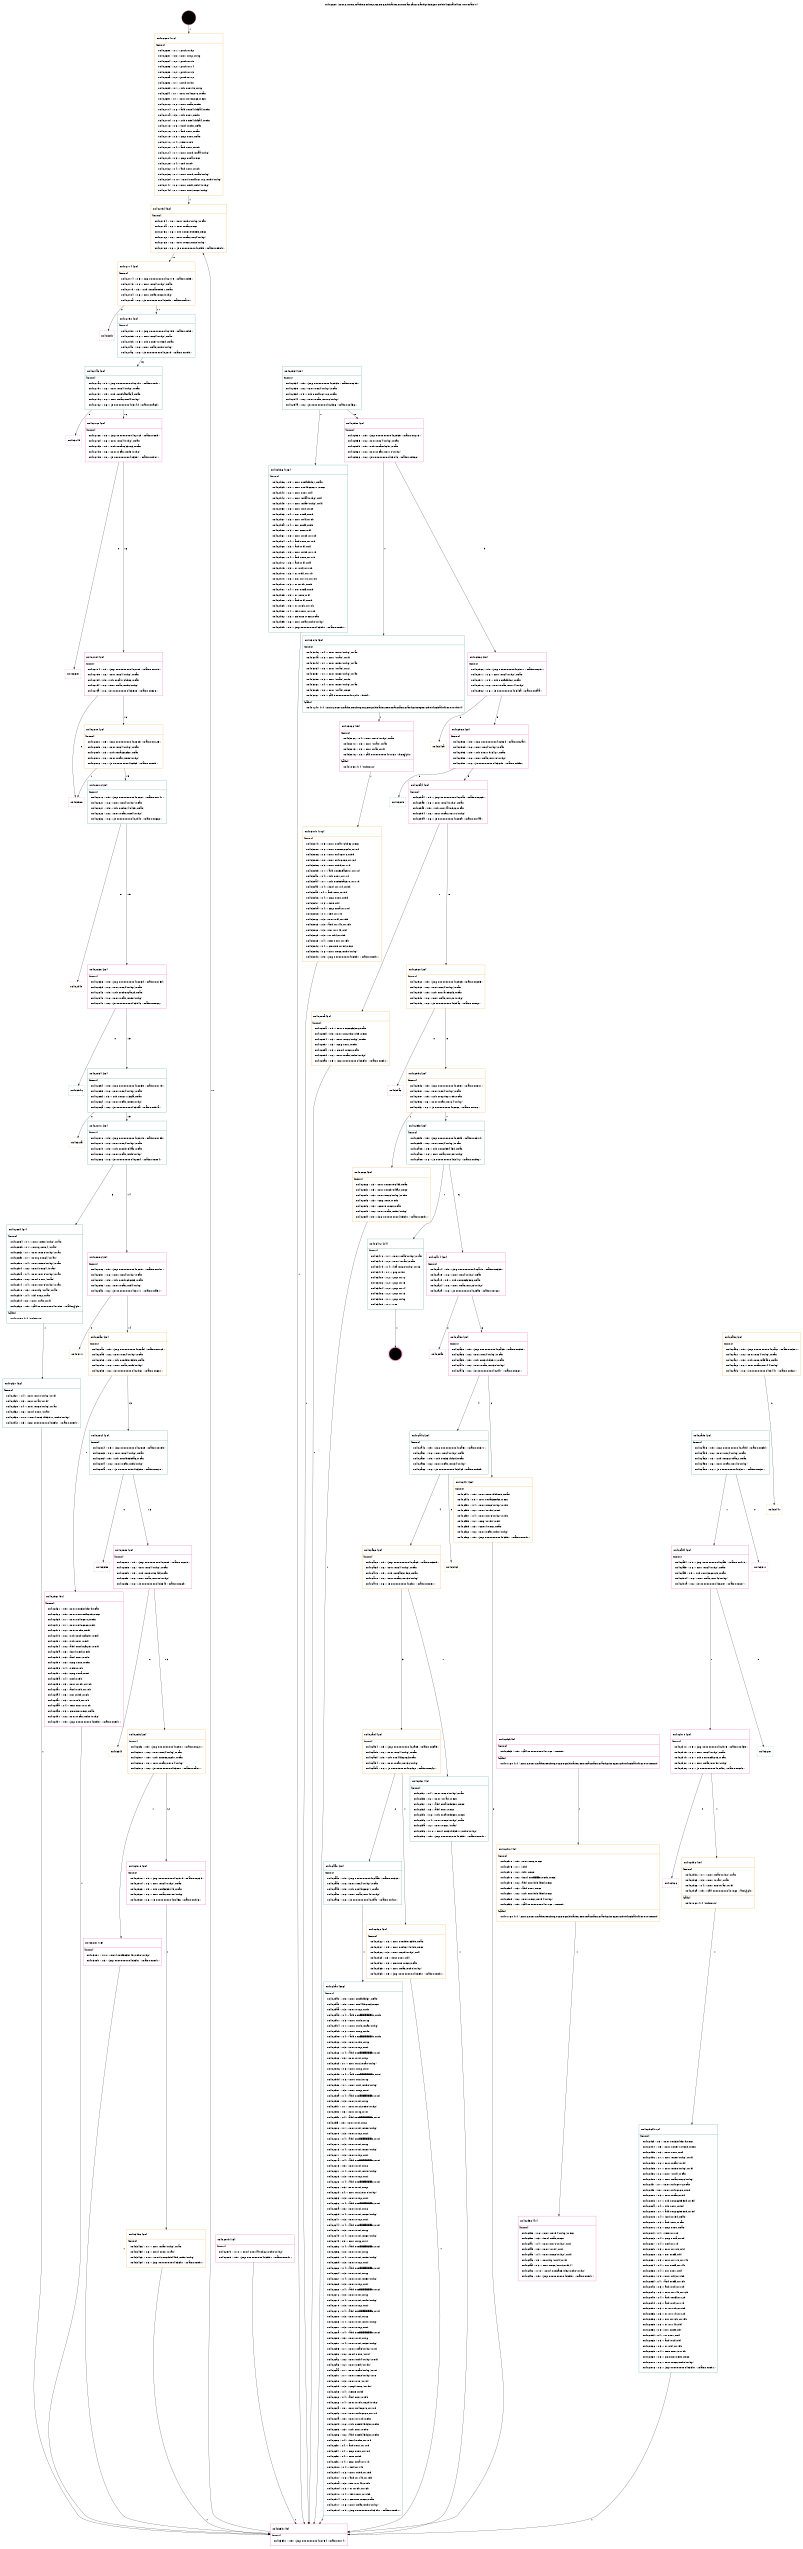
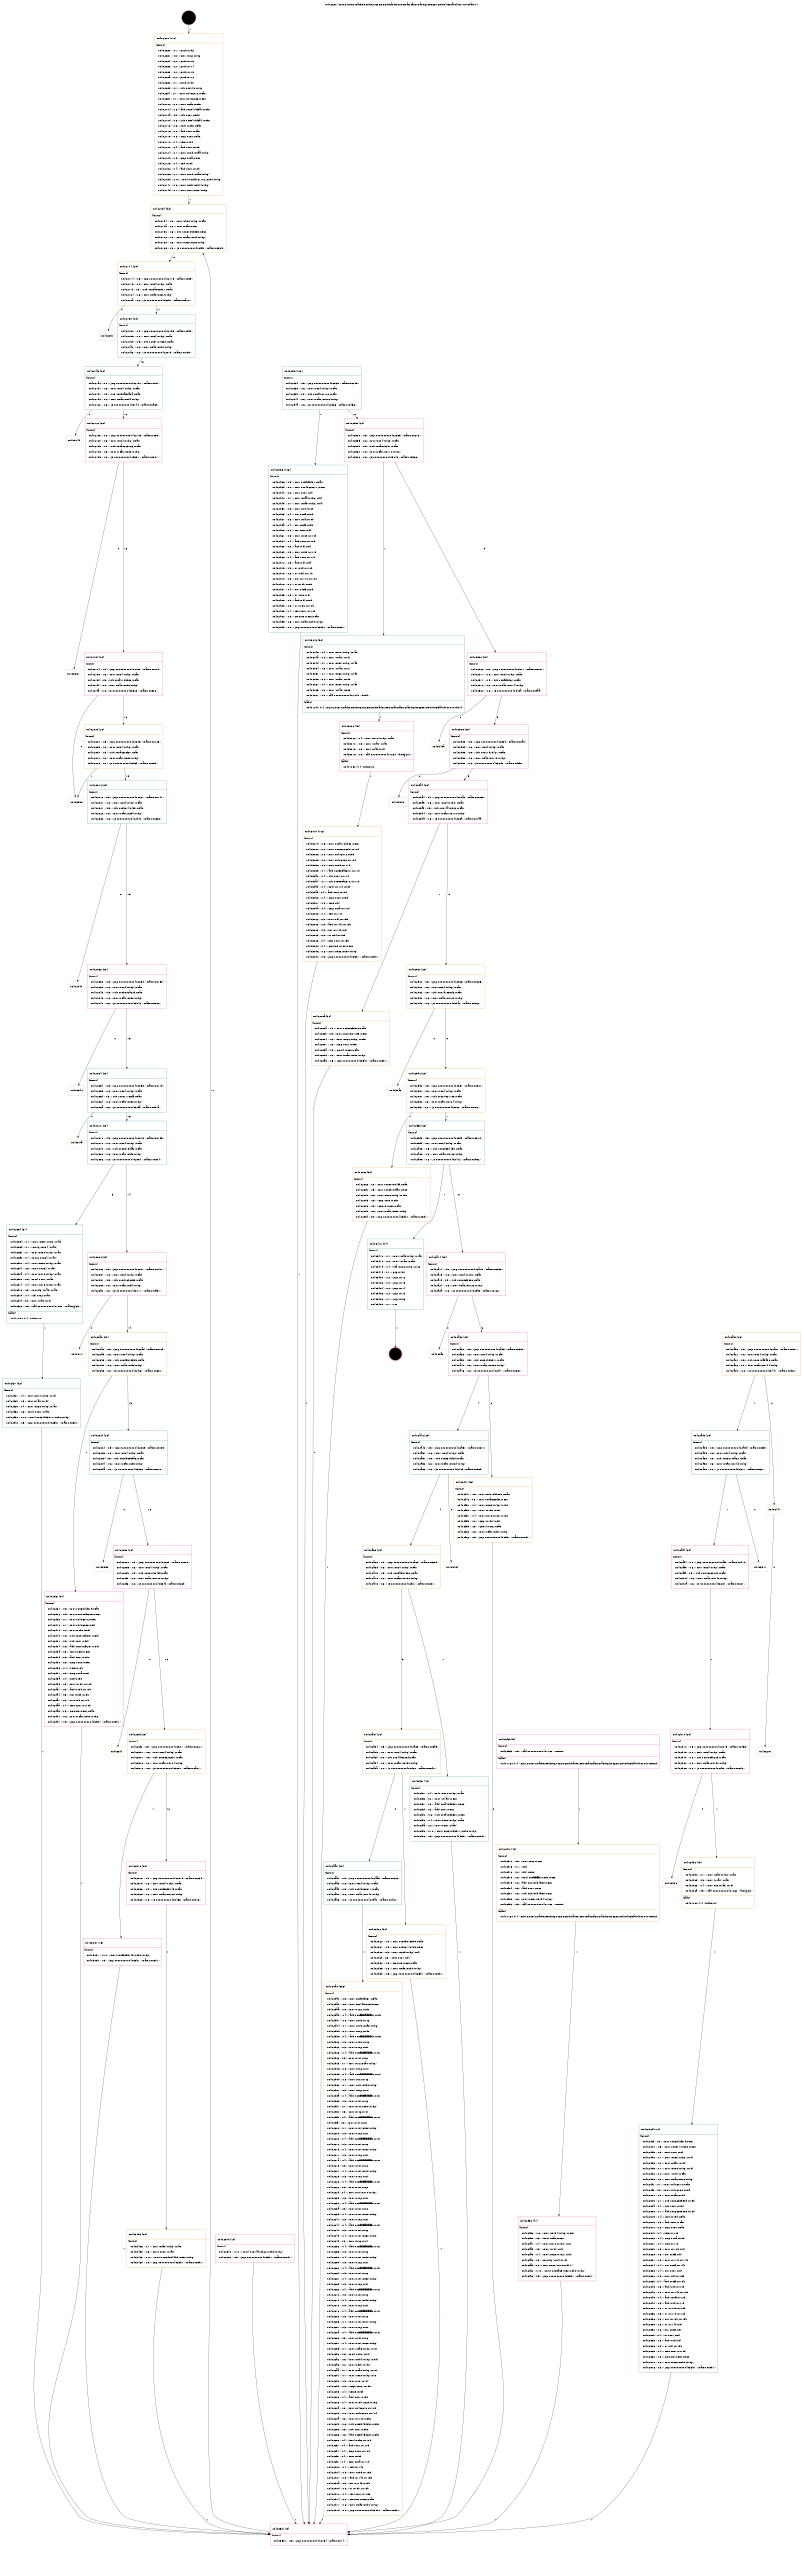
edge "0x402abc [28]" -> "0x402ad8 [28]": added, label "1"
edge "0x402af4 [28]" -> "0x4032e7": now "0x403447" -> "0x4032e7"
node "0x402ba0 [386]": color teal -> darkorange
edge "0x402f98 [41]" -> "0x4035b1 [5]": added, label "1"
